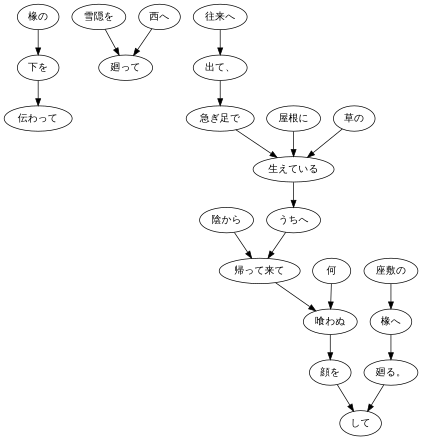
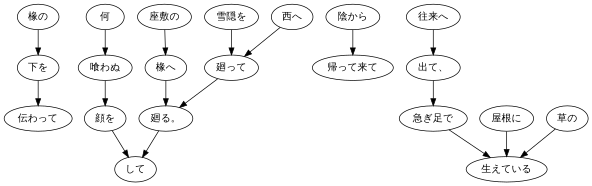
edge "廻って" -> "廻る。": added
node "うちへ": removed
edge "帰って来て" -> "喰わぬ": removed
